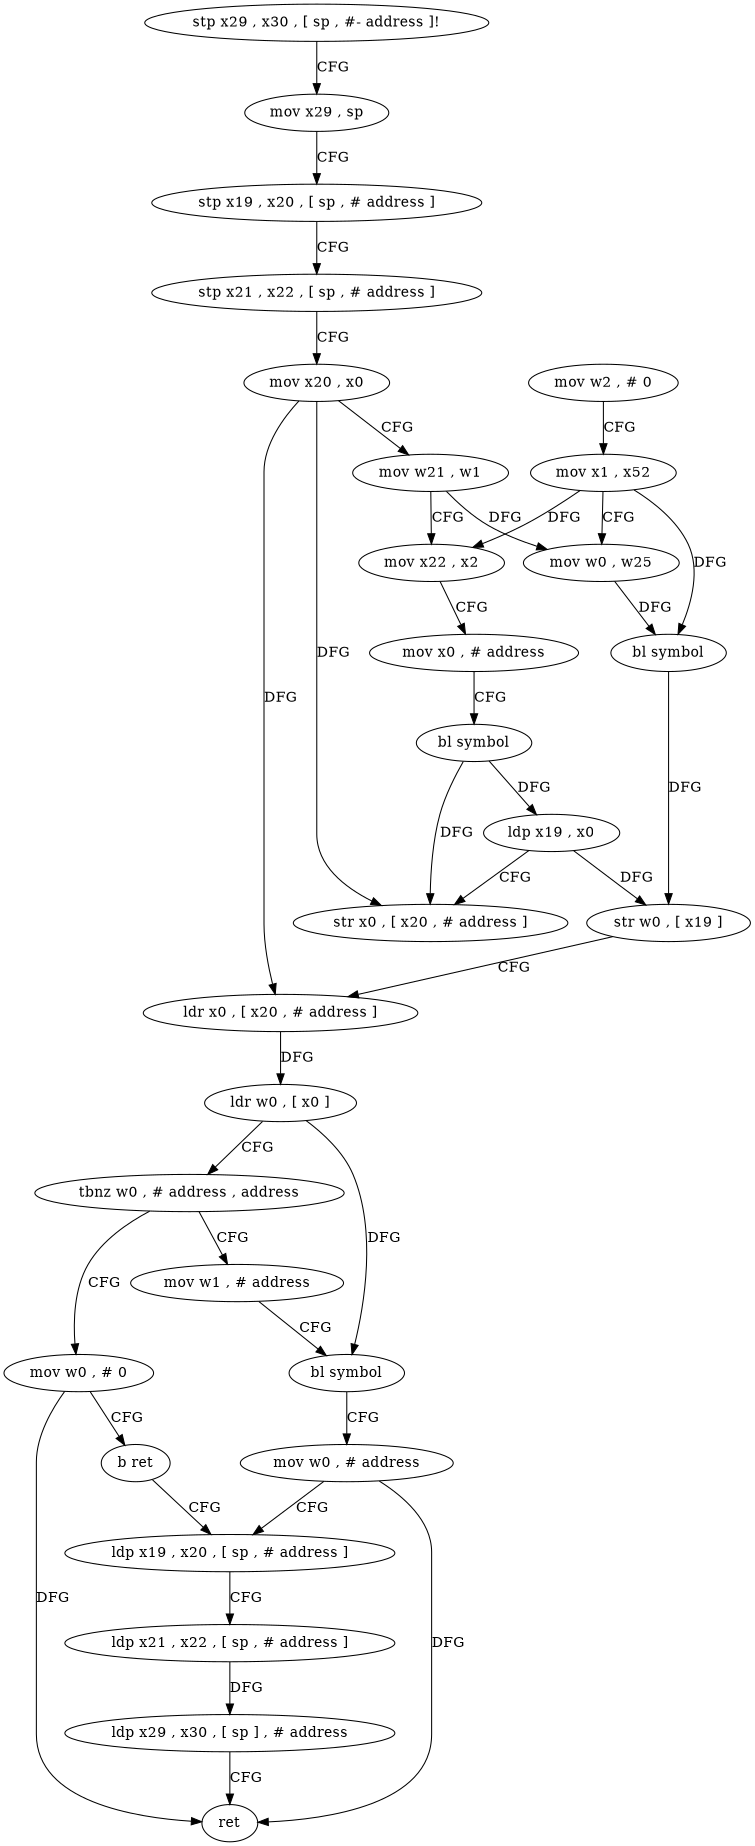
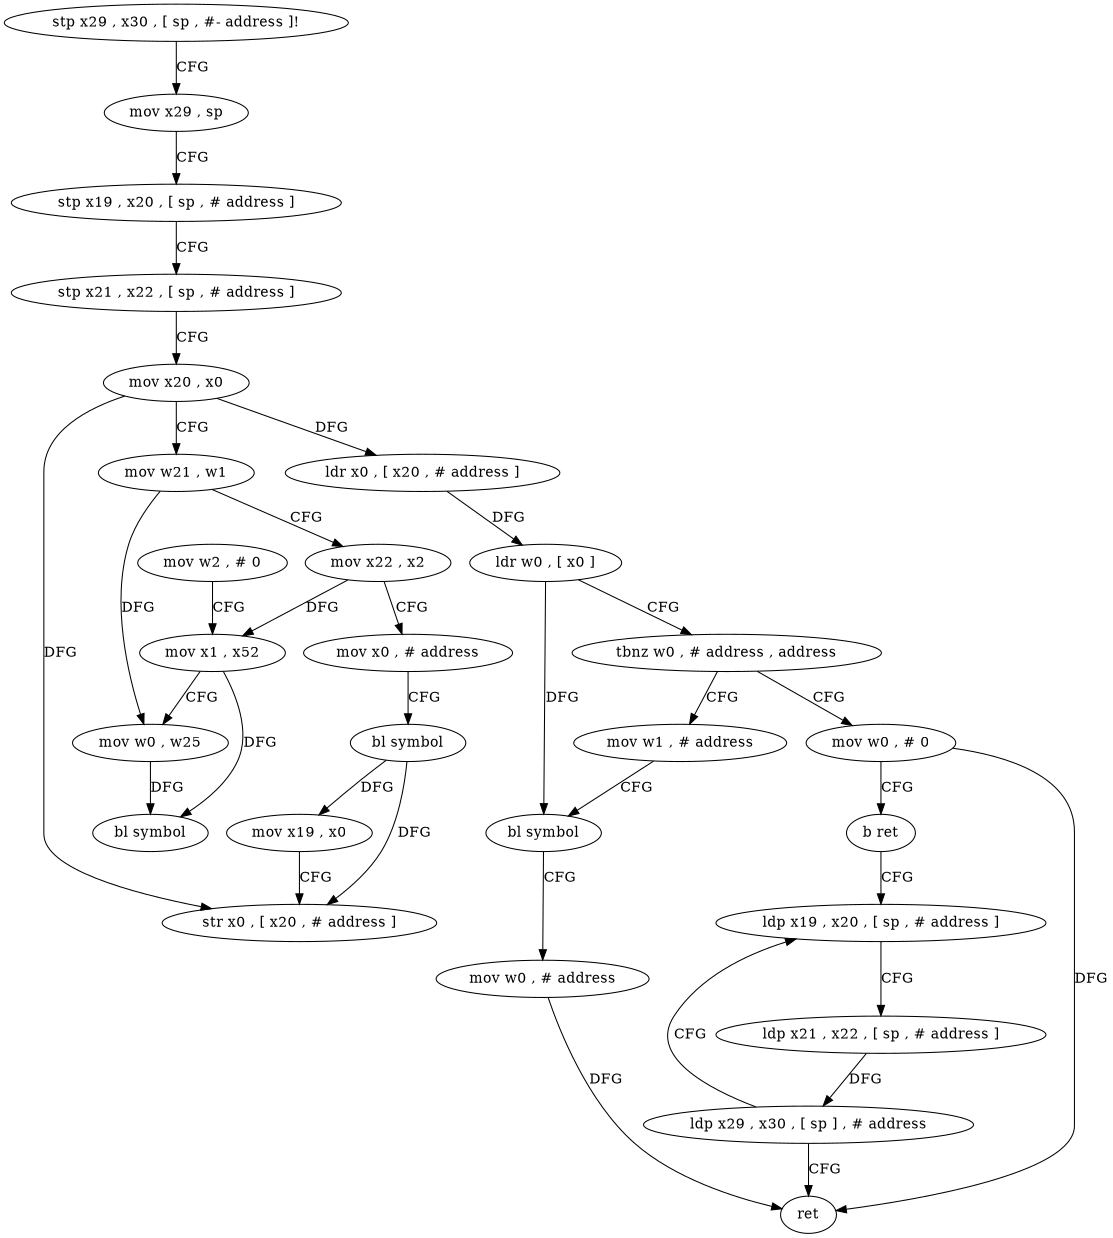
edge "mov x1 , x52" -> "mov x22 , x2": reversed
node "ldp x19 , x0": label "ldp x19 , x0" -> "mov x19 , x0"
node "str w0 , [ x19 ]": removed
edge "mov w0 , # address" -> "ldp x19 , x20 , [ sp , # address ]": now "ldp x29 , x30 , [ sp ] , # address" -> "ldp x19 , x20 , [ sp , # address ]"
